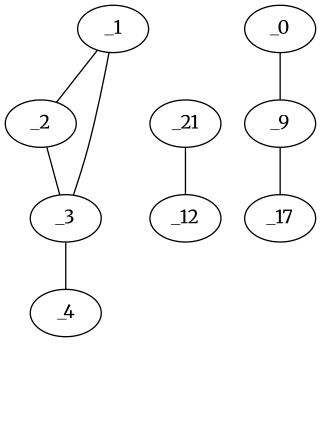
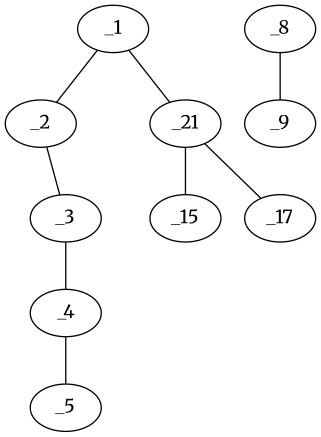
node "_0": label "_0" -> "_8"
edge "_1" -- "_3": now "_1" -- "_21"
edge "_9" -- "_17": now "_21" -- "_17"
node "_12": label "_12" -> "_15"
node "_5": added
